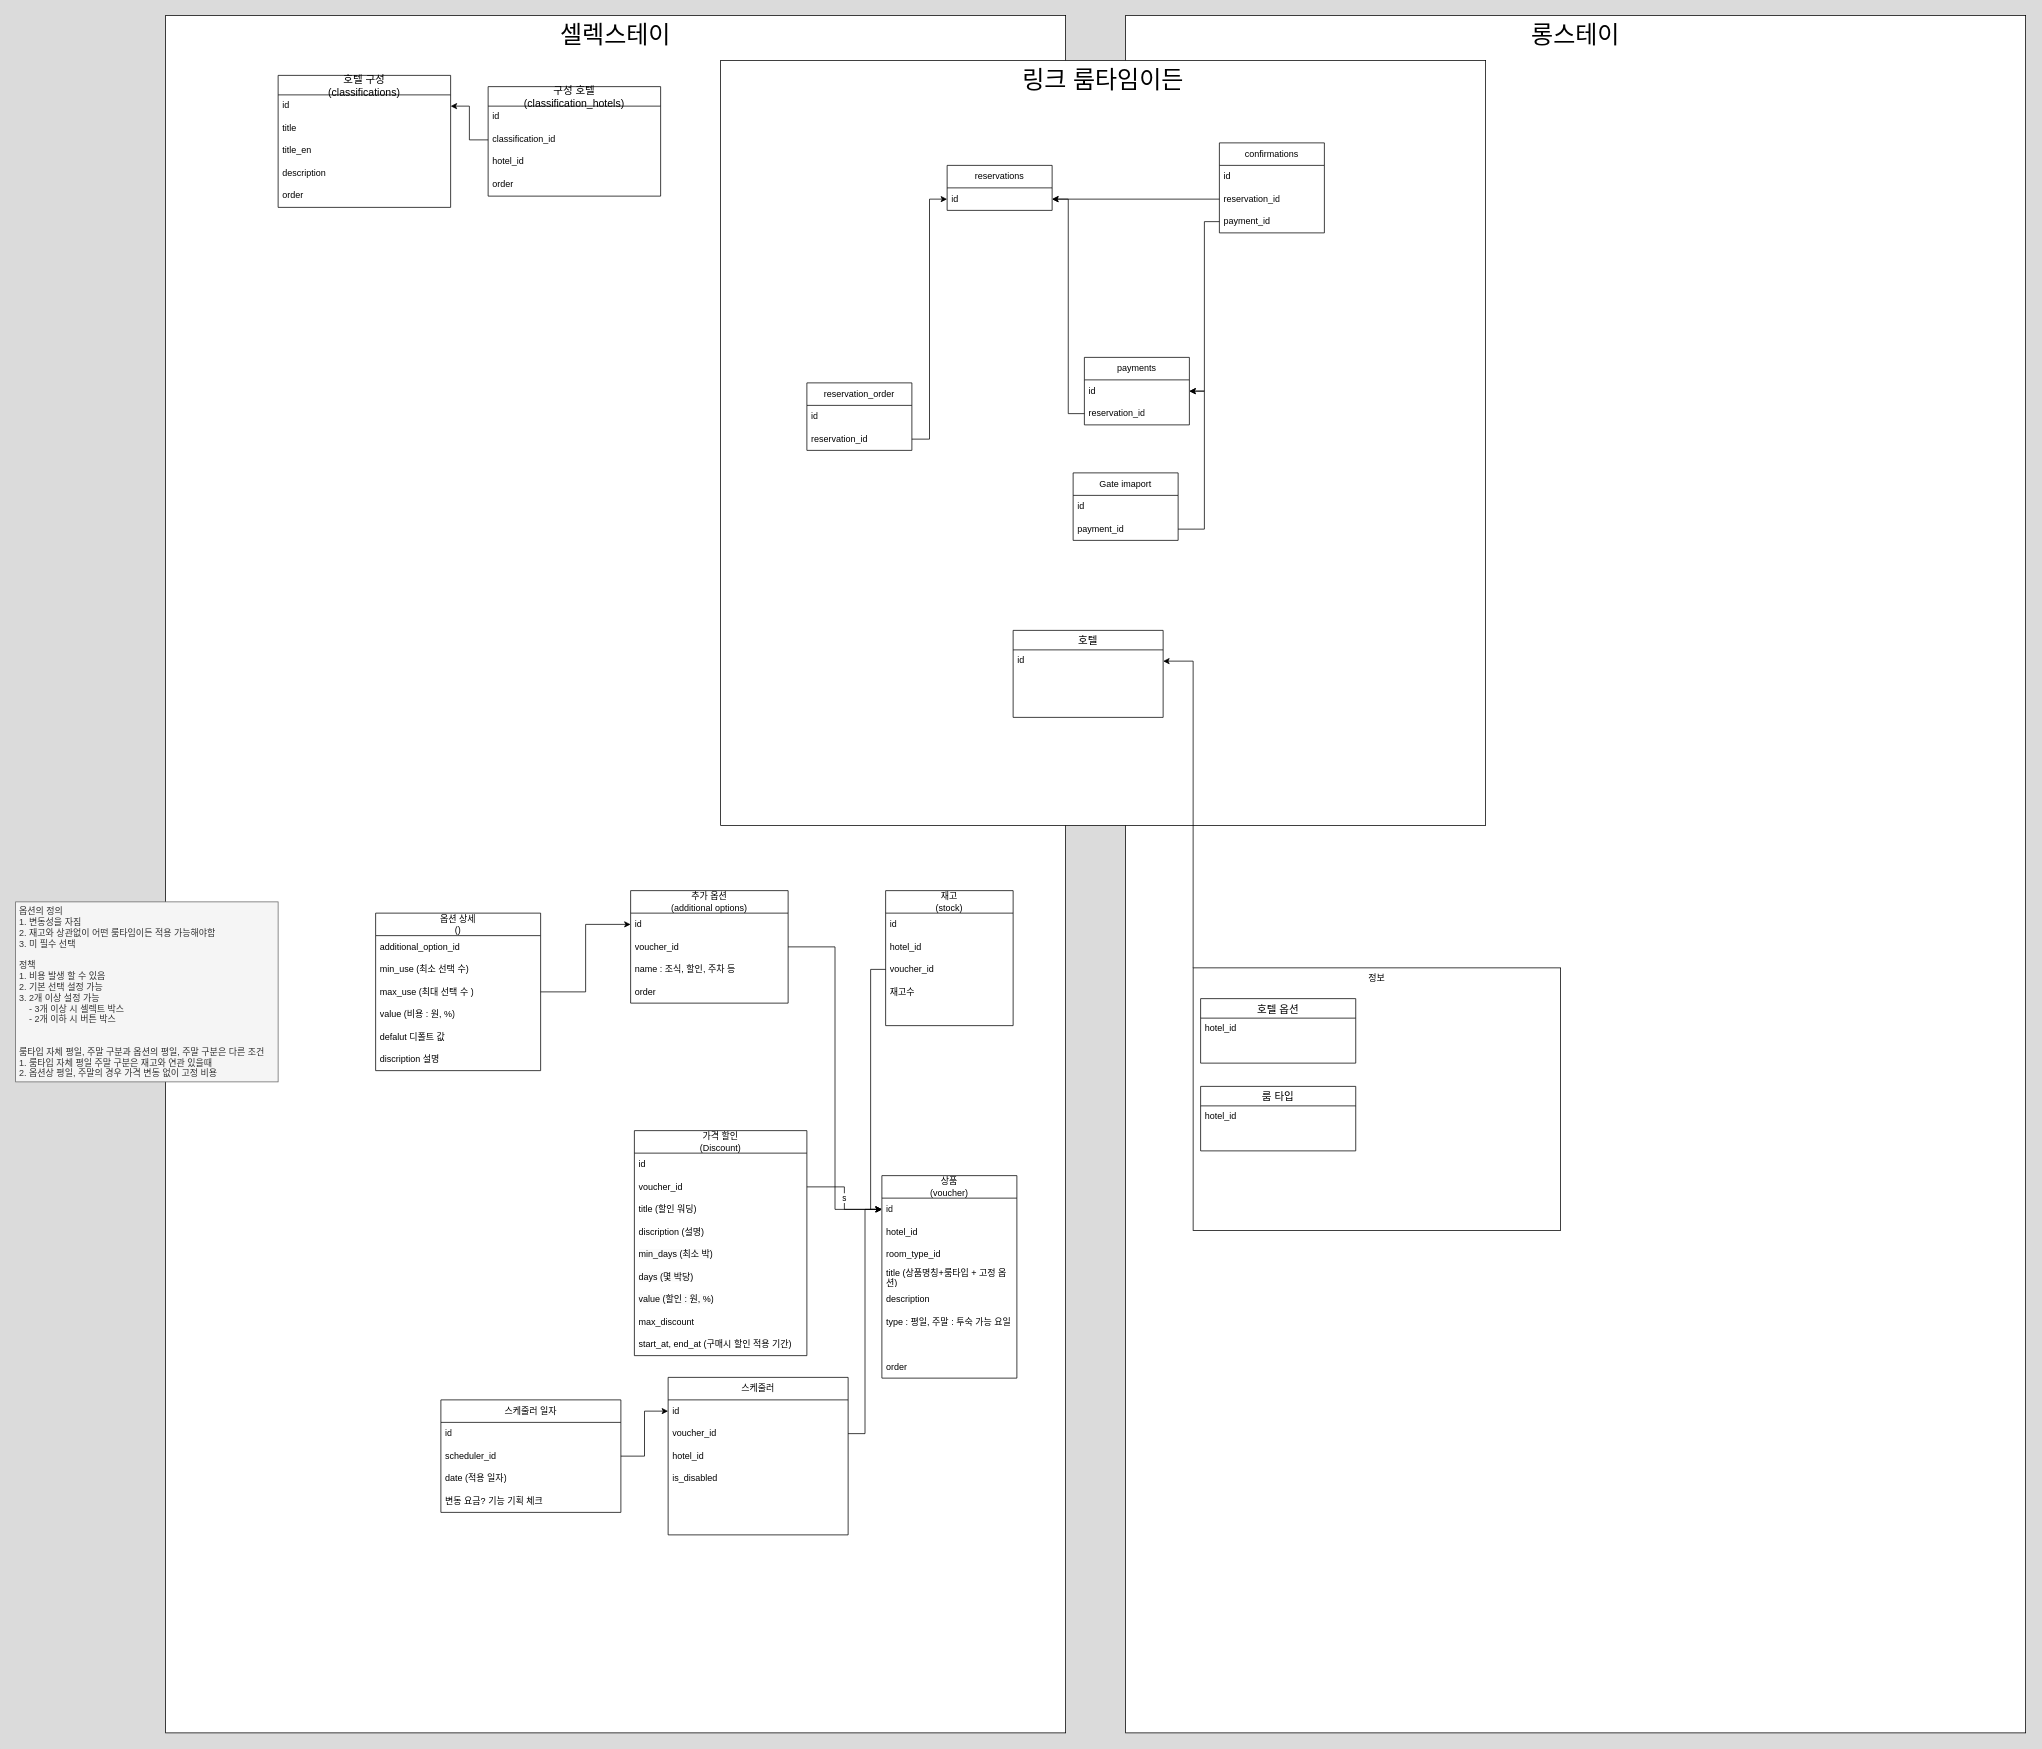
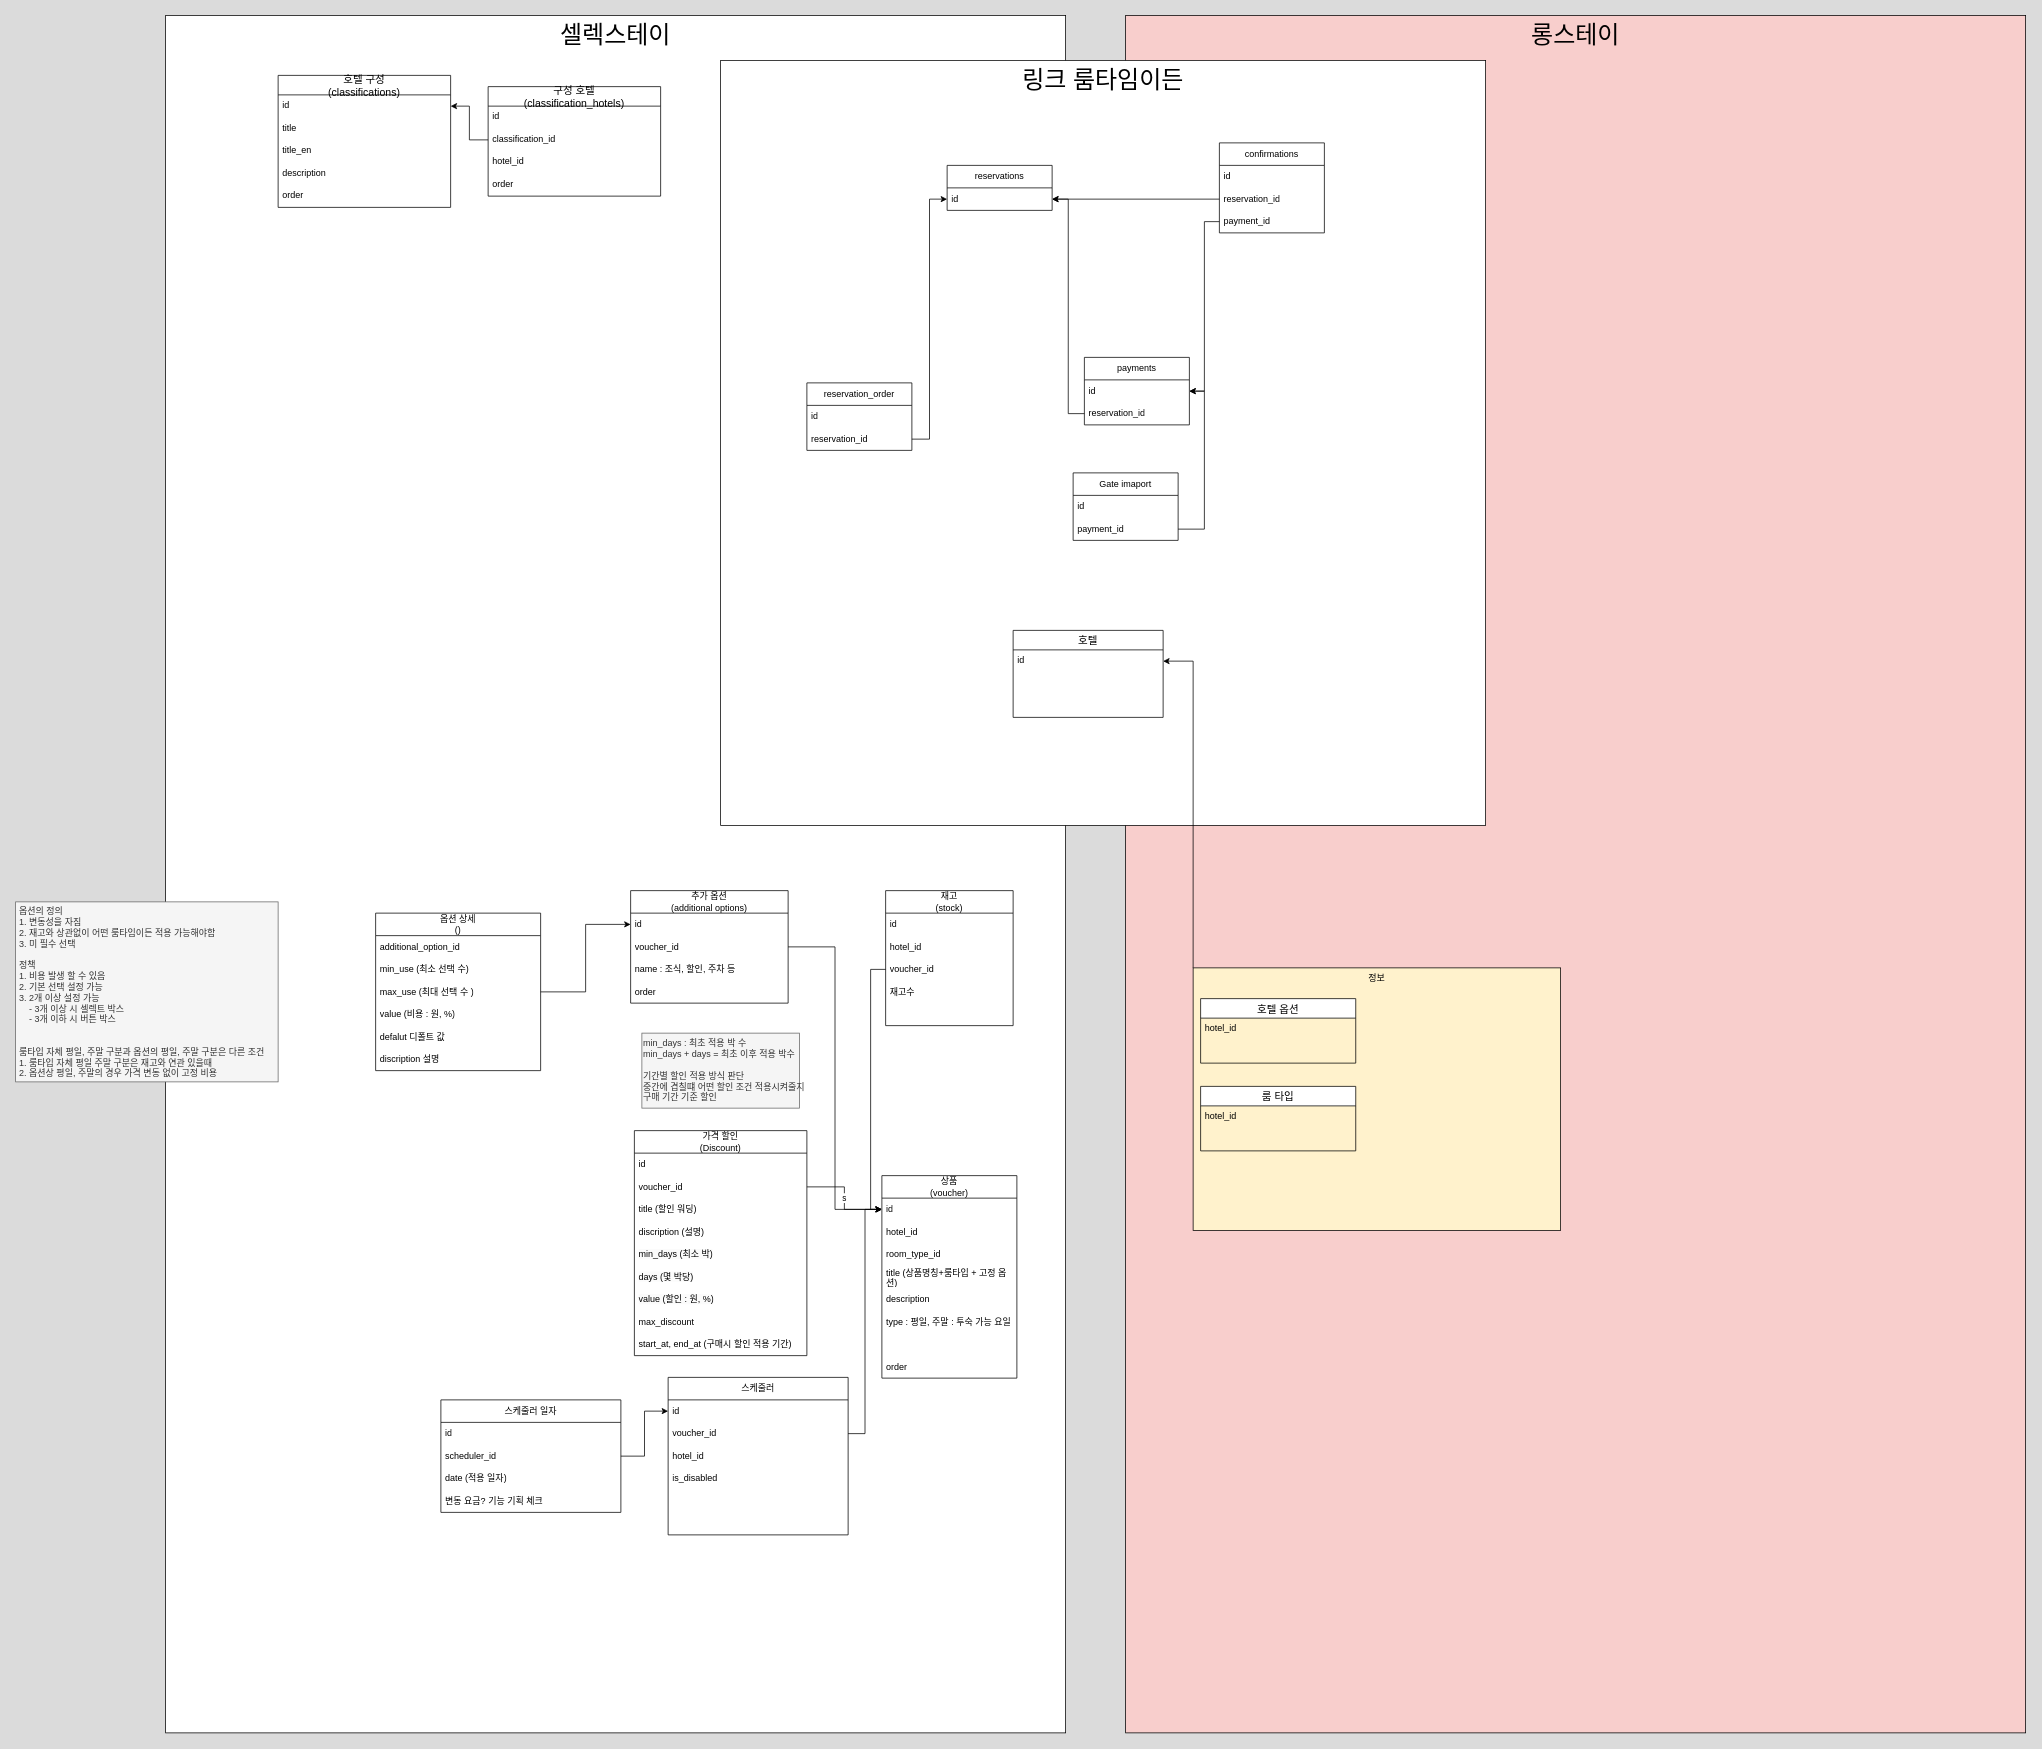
node "롱스테이": fillcolor #ffffff -> #f8cecc
node "옵션의 정의 1. 변동성을 자짐 2. 재고와 상관없이 어떤 룸타임이든 적용 가능해야함 3. 미 필수 선택정책 1. 비용 발생 할 수 있음 2. 기본 선택 설정 가능 3. 2개 이상 설정 가능 - 3개 이상 시 셀렉트 박스 - 2개 이하 시 버튼 박스 룸타입 자체 평일, 주말 구분과 옵션의 평일, 주말 구분은 다른 조건 1. 룸타입 자체 평일 주말 구분은 재고와 연관 있을때 2. 옵션상 평일, 주말의 경우 가격 변동 없이 고정 비용": label "옵션의 정의 1. 변동성을 자짐 2. 재고와 상관없이 어떤 룸타임이든 적용 가능해야함 3. 미 필수 선택정책 1. 비용 발생 할 수 있음 2. 기본 선택 설정 가능 3. 2개 이상 설정 가능 - 3개 이상 시 셀렉트 박스 - 2개 이하 시 버튼 박스 룸타입 자체 평일, 주말 구분과 옵션의 평일, 주말 구분은 다른 조건 1. 룸타입 자체 평일 주말 구분은 재고와 연관 있을때 2. 옵션상 평일, 주말의 경우 가격 변동 없이 고정 비용" -> "옵션의 정의 1. 변동성을 자짐 2. 재고와 상관없이 어떤 룸타임이든 적용 가능해야함 3. 미 필수 선택정책 1. 비용 발생 할 수 있음 2. 기본 선택 설정 가능 3. 2개 이상 설정 가능 - 3개 이상 시 셀렉트 박스 - 3개 이하 시 버튼 박스 룸타입 자체 평일, 주말 구분과 옵션의 평일, 주말 구분은 다른 조건 1. 룸타입 자체 평일 주말 구분은 재고와 연관 있을때 2. 옵션상 평일, 주말의 경우 가격 변동 없이 고정 비용"
node "min_days : 최초 적용 박 수 min_days + days = 최초 이후 적용 박수 기간별 할인 적용 방식 판단 중간에 겹칠떄 어떤 할인 조건 적용시켜줄지 구매 기간 기준 할인": added
node "정보": fillcolor #ffffff -> #fff2cc
